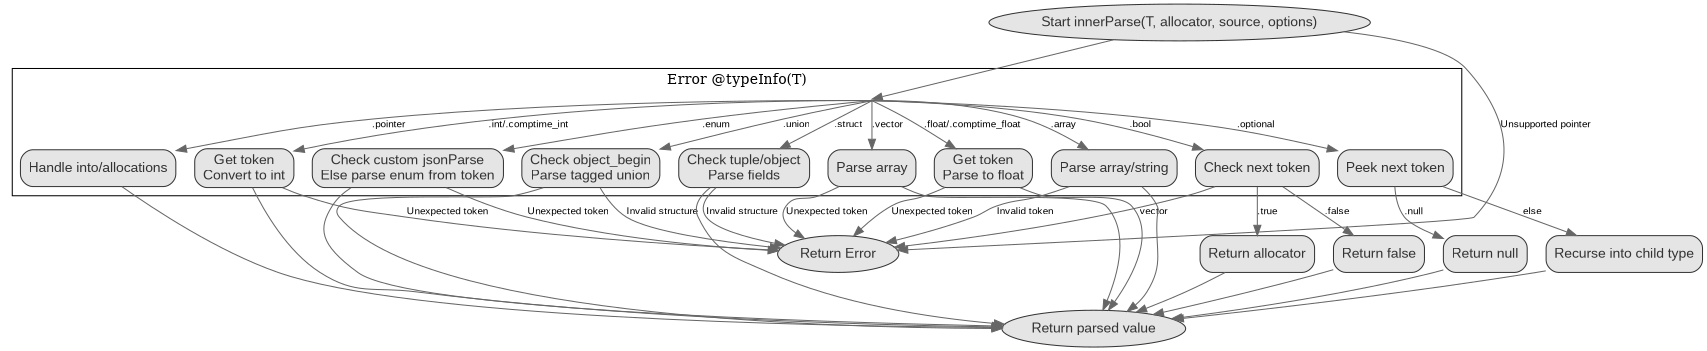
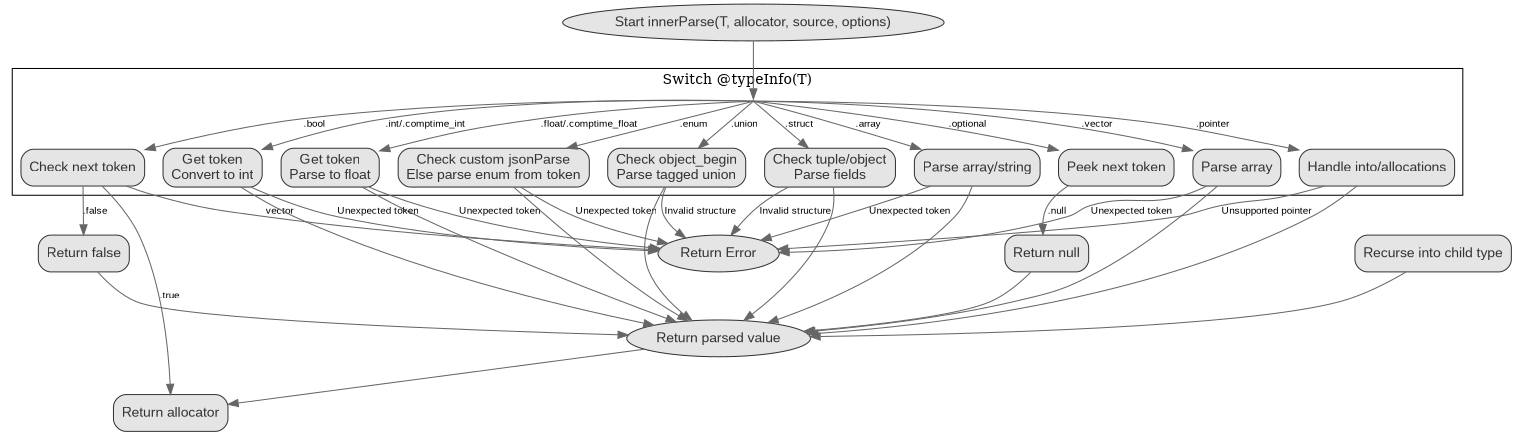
cluster "Error @typeInfo(T)": label "Error @typeInfo(T)" -> "Switch @typeInfo(T)"
edge "Peek next token" -> "Recurse into child type": removed, label "else"
edge "Parse array/string" -> "Return Error": label "Invalid token" -> "Unexpected token"
edge "Start innerParse(T, allocator, source, options)" -> "Return Error": now "Handle into/allocations" -> "Return Error"
edge "Return allocator" -> "Return parsed value": reversed
